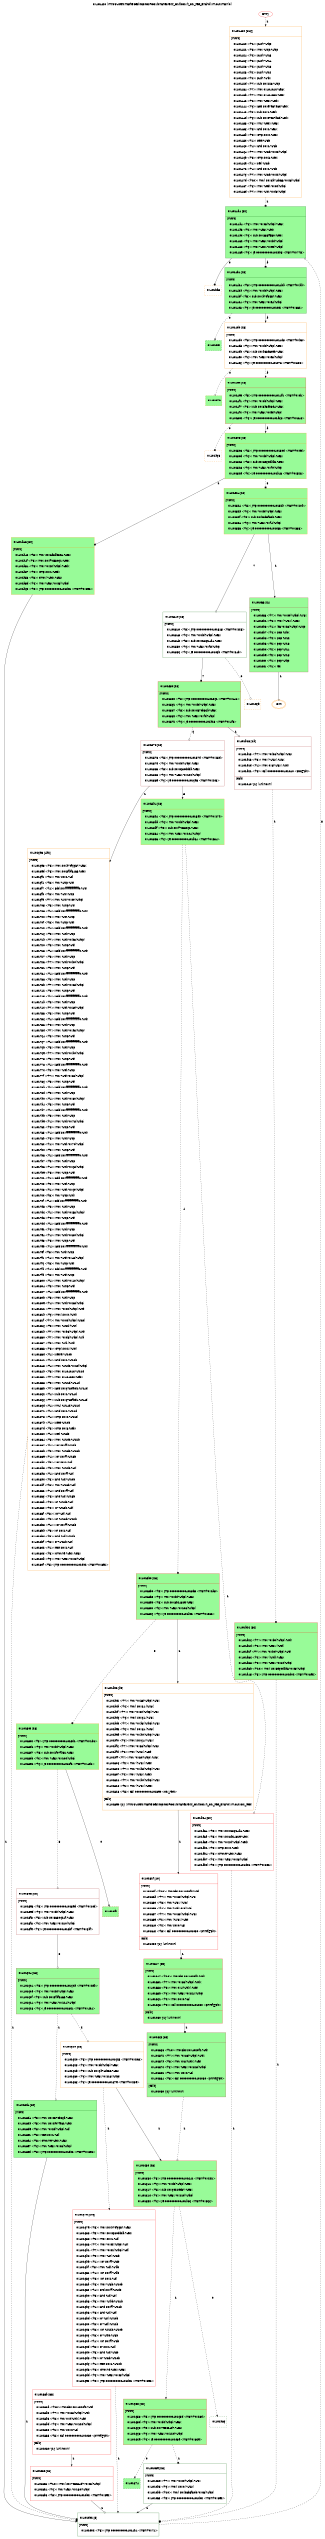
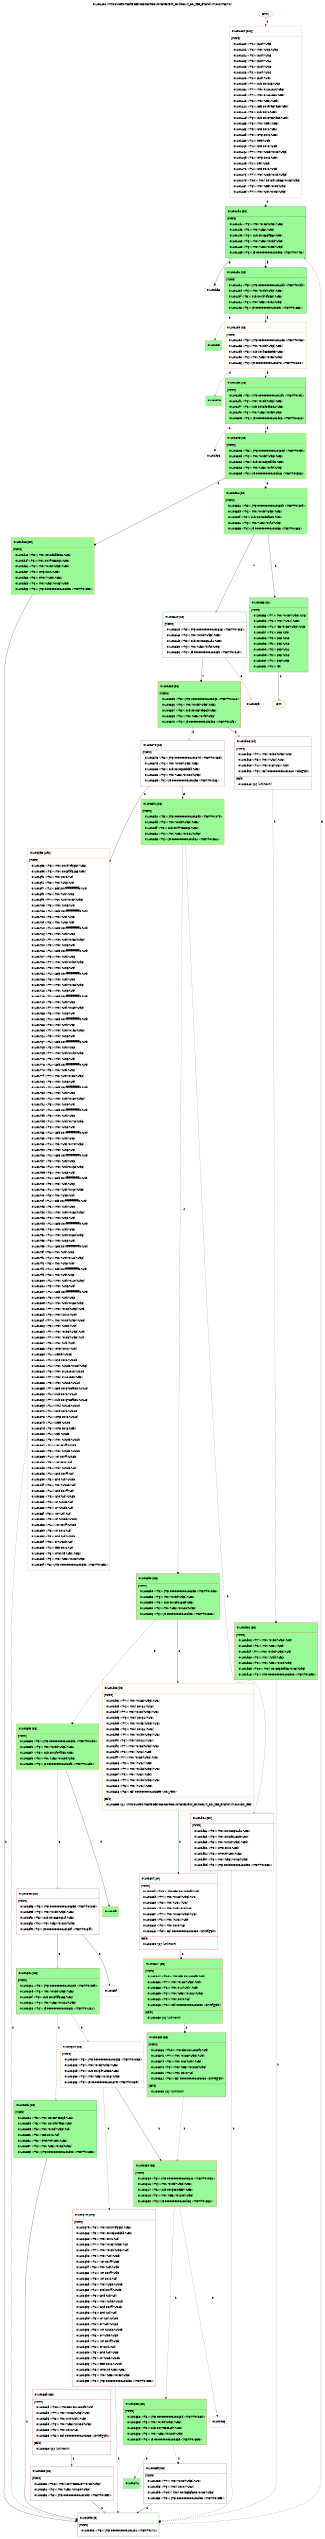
node "0x401abf": added
